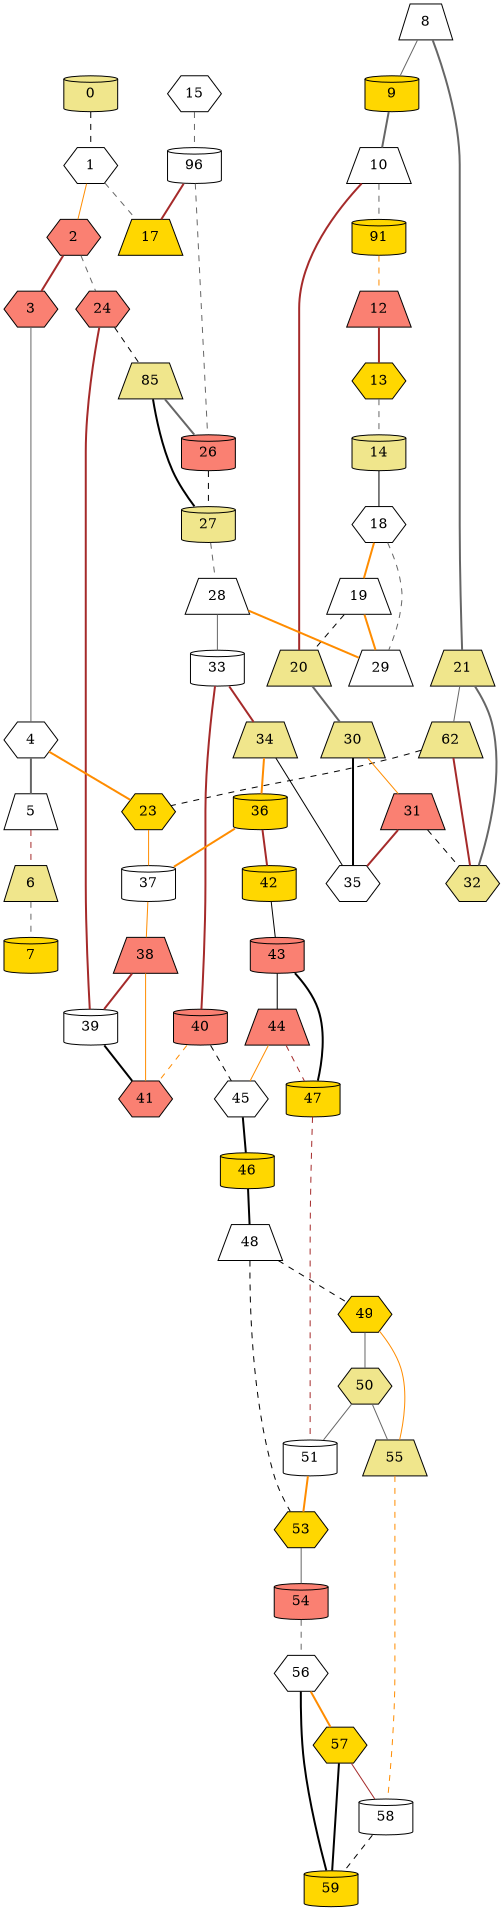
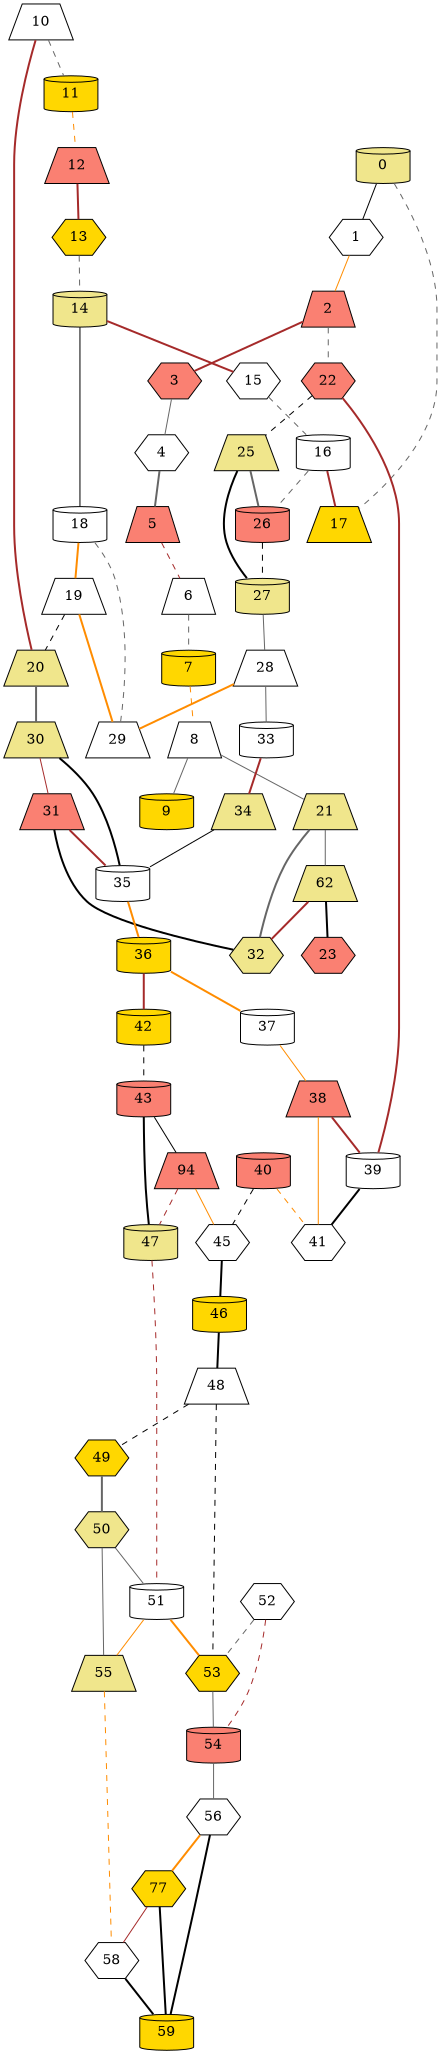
edge "0" -- "1": style dashed -> solid
edge "9" -- "10": removed
node "96": label "96" -> "16"
edge "1" -- "17": now "0" -- "17"
node "2": shape hexagon -> trapezium
node "91": label "91" -> "11"
node "24": label "24" -> "22"
edge "8" -- "21": style bold -> solid
edge "14" -- "15": added
node "85": label "85" -> "25"
node "18": shape hexagon -> cylinder
edge "27" -- "28": style dashed -> solid
edge "7" -- "8": added
edge "34" -- "36": now "35" -- "36"
edge "30" -- "31": color darkorange -> brown
edge "4" -- "23": removed
edge "62" -- "23": style dashed -> bold
node "5": fillcolor white -> salmon
node "23": fillcolor gold -> salmon
edge "33" -- "40": removed
edge "23" -- "37": removed
edge "31" -- "32": style dashed -> bold
node "6": fillcolor khaki -> white
node "35": shape hexagon -> cylinder
edge "42" -- "43": style solid -> dashed
node "44": label "44" -> "94"
node "41": fillcolor salmon -> white
node "47": fillcolor gold -> khaki
edge "49" -- "50": style solid -> bold
edge "49" -- "55": now "51" -- "55"
node "52": added
edge "54" -- "56": style dashed -> solid
node "57": label "57" -> "77"
node "58": shape cylinder -> hexagon
edge "58" -- "59": style dashed -> bold
